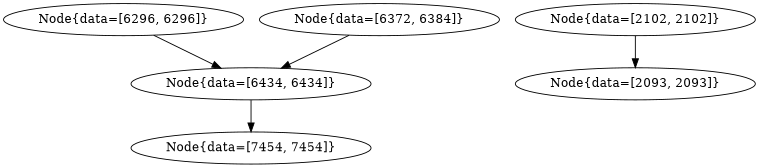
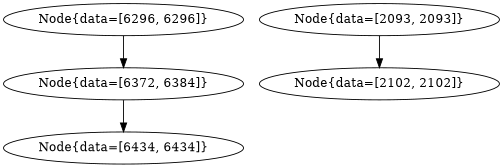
edge "Node{data=[2102, 2102]}" -> "Node{data=[2093, 2093]}": reversed
edge "Node{data=[6296, 6296]}" -> "Node{data=[6434, 6434]}": now "Node{data=[6296, 6296]}" -> "Node{data=[6372, 6384]}"
node "Node{data=[7454, 7454]}": removed
